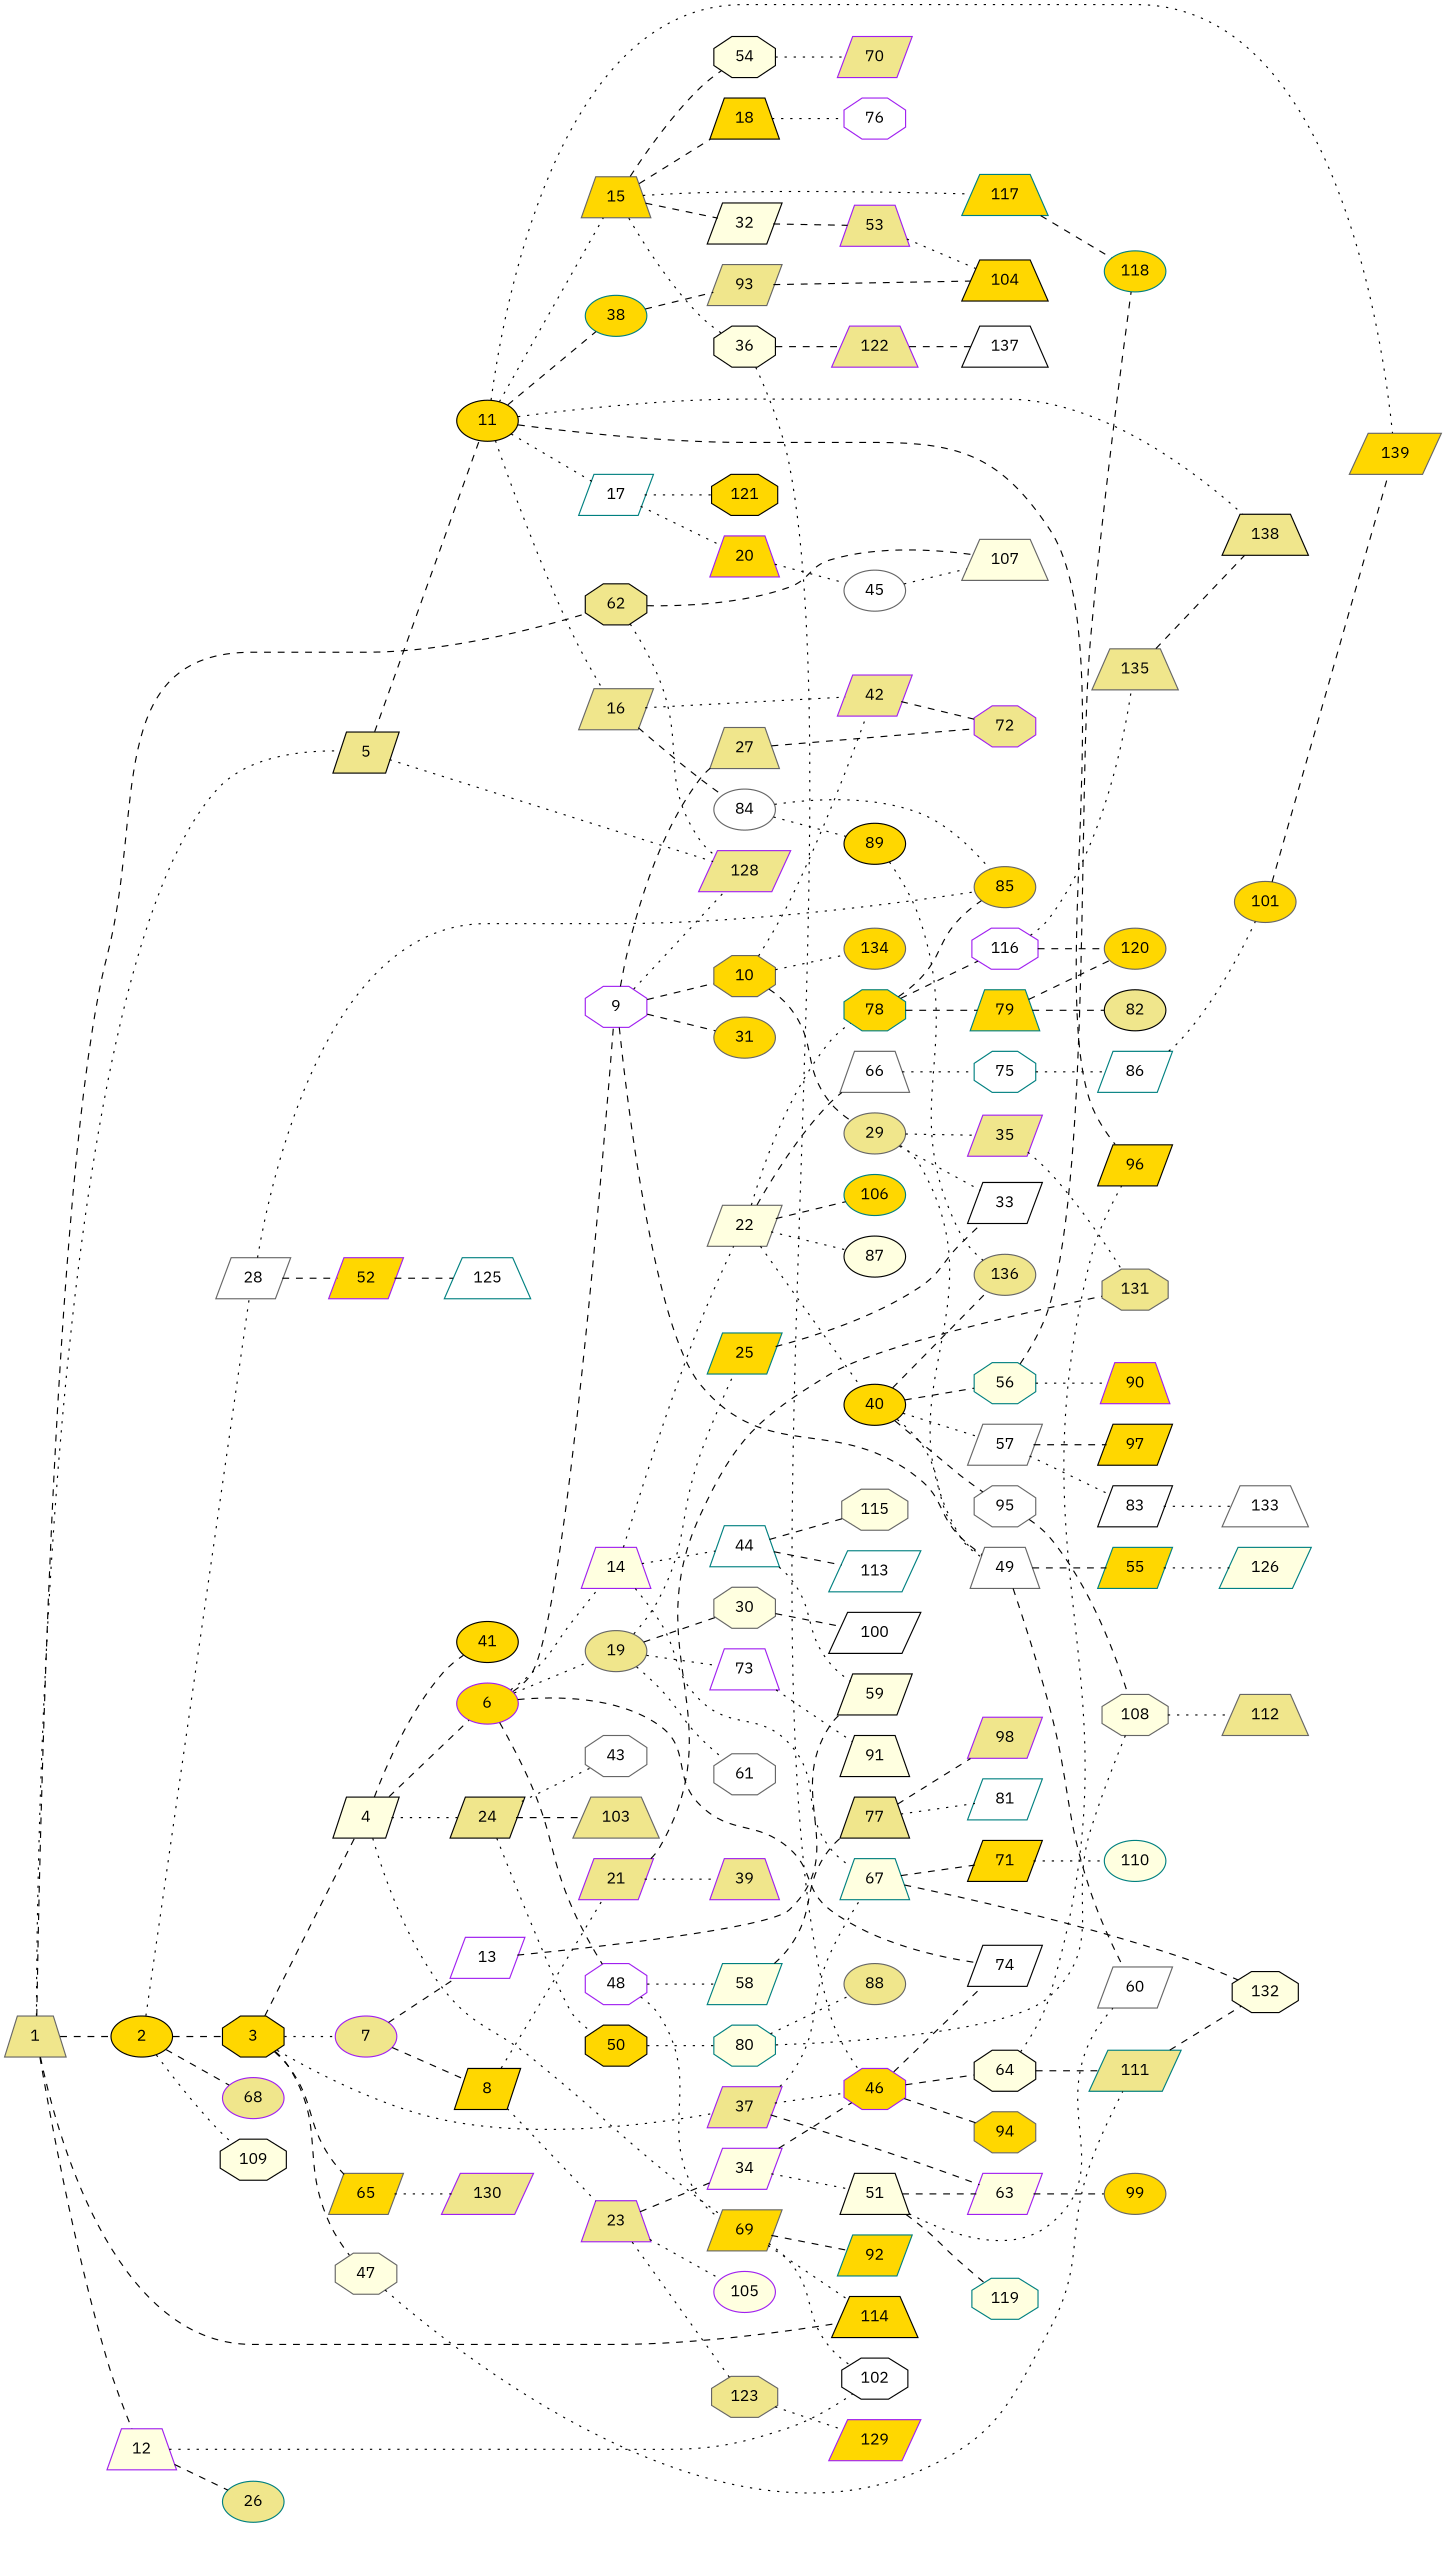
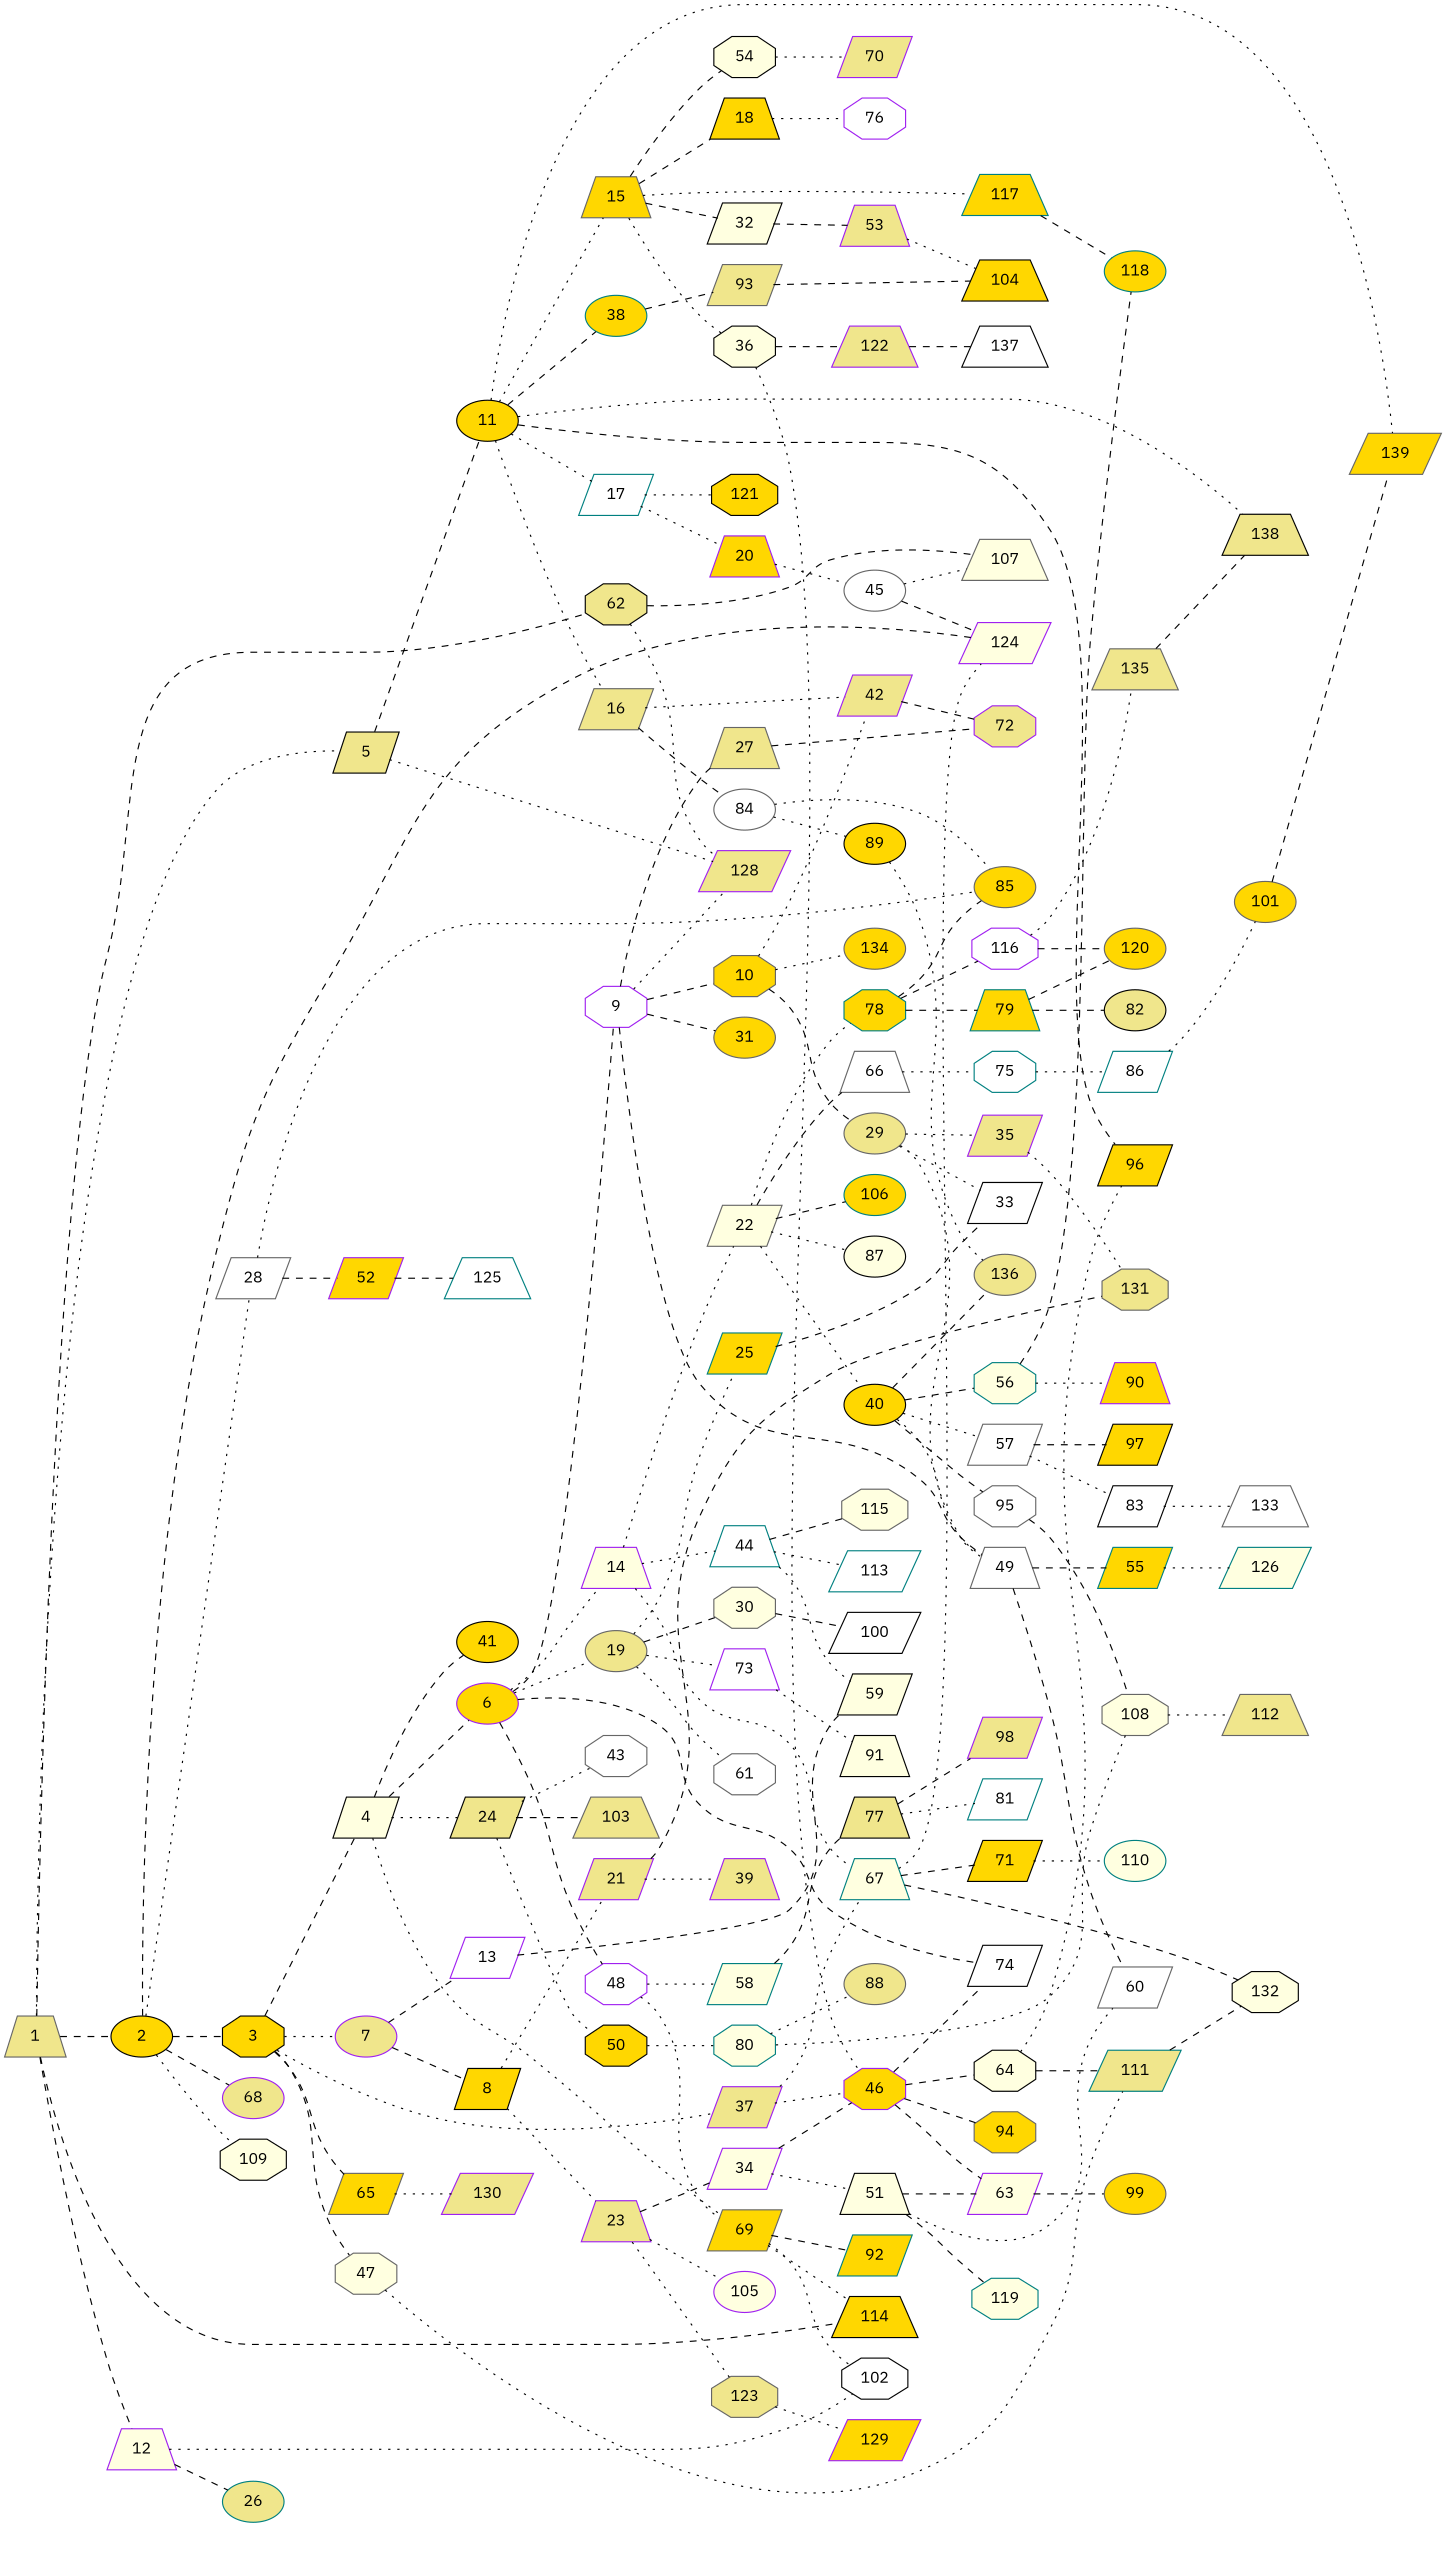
node "124": added
edge "44" -- "113": style dashed -> dotted
edge "37" -- "63": now "46" -- "63"
